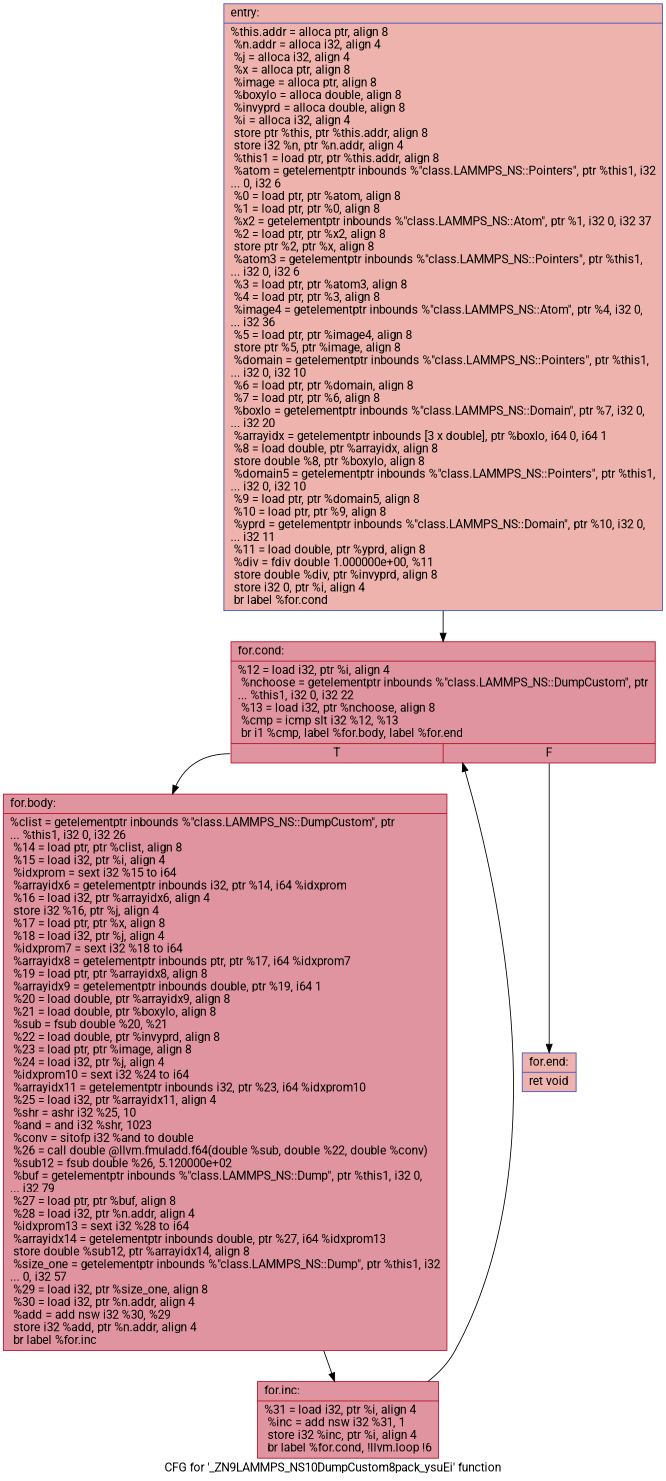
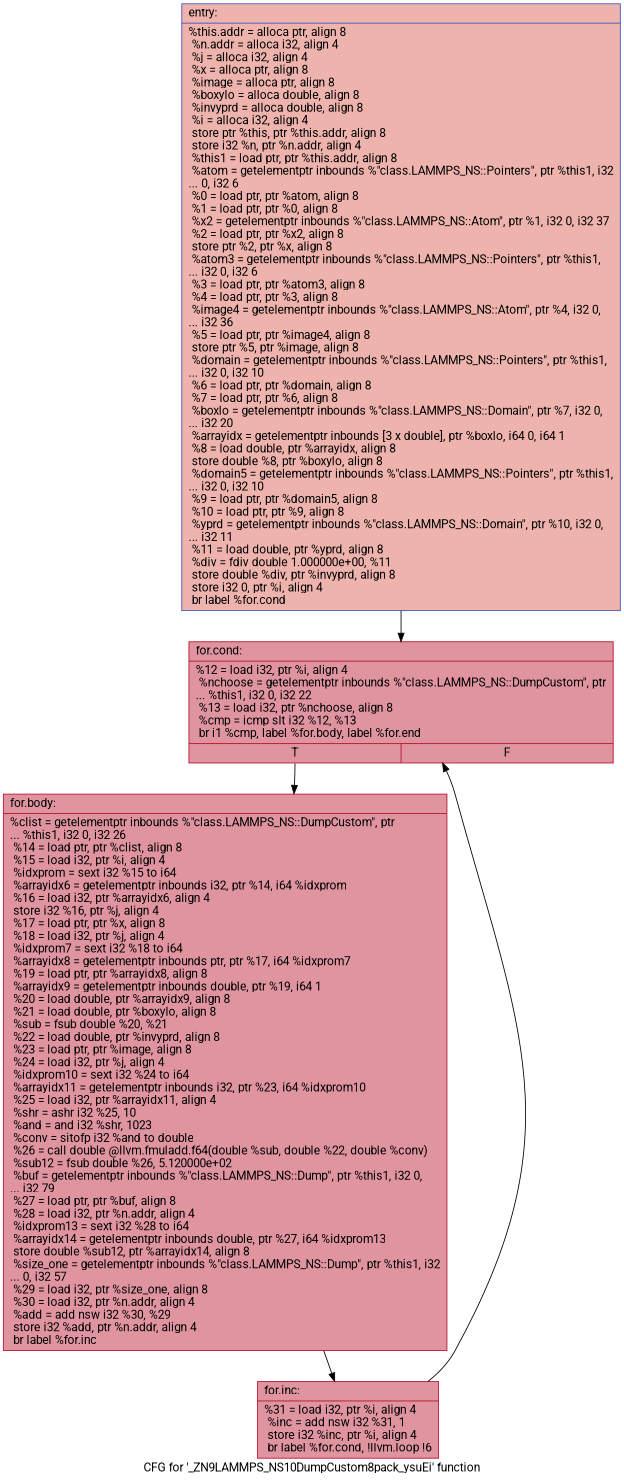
node "for.end:": removed
